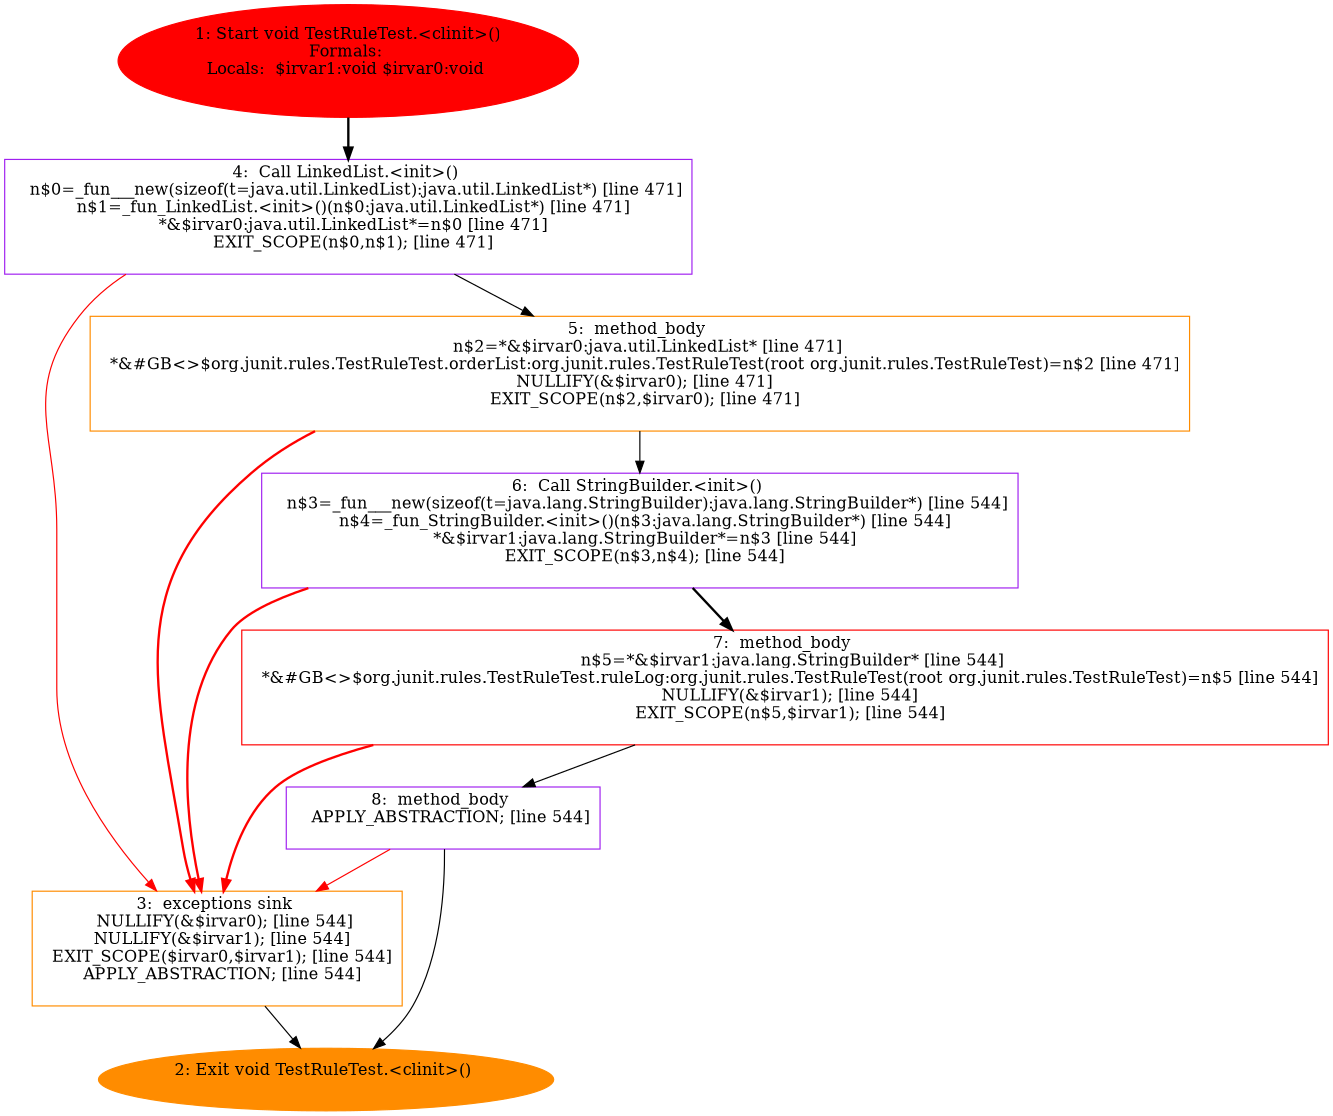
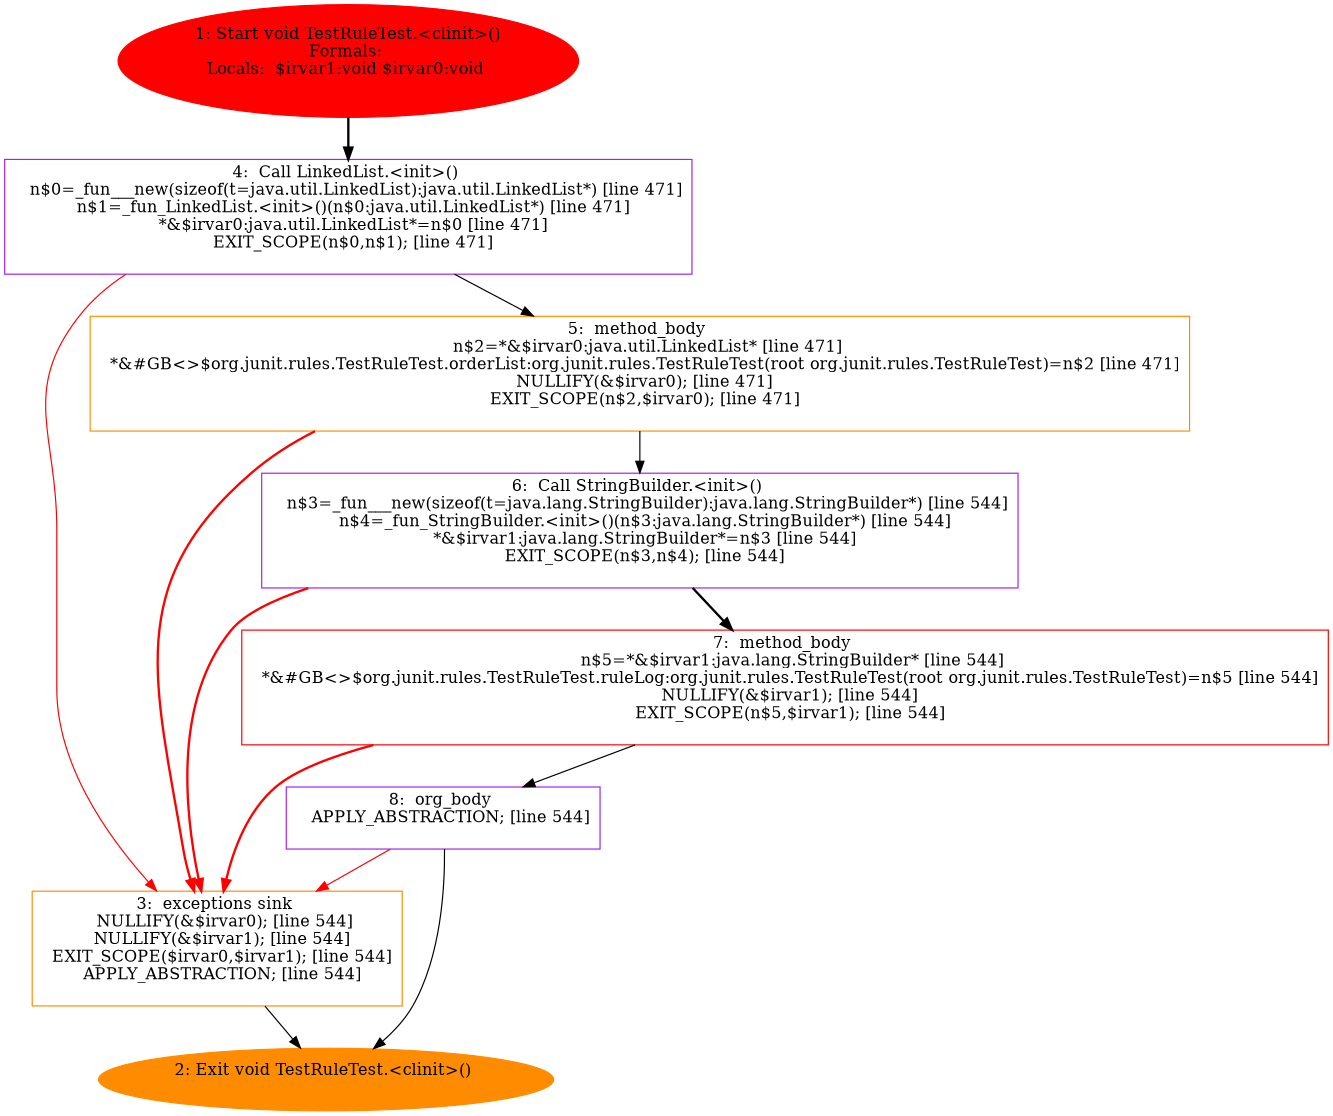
node "8:  method_body APPLY_ABSTRACTION; [line 544]": label "8:  method_body APPLY_ABSTRACTION; [line 544]" -> "8:  org_body APPLY_ABSTRACTION; [line 544]"
